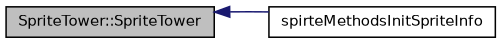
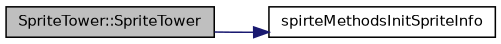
edge "spirteMethodsInitSpriteInfo" -> "SpriteTower::SpriteTower": reversed
